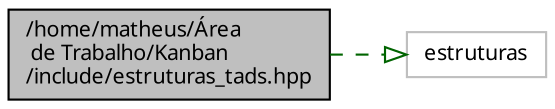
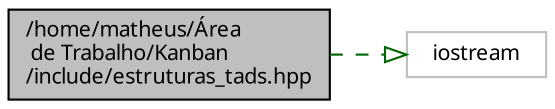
node "estruturas": label "estruturas" -> "iostream"
